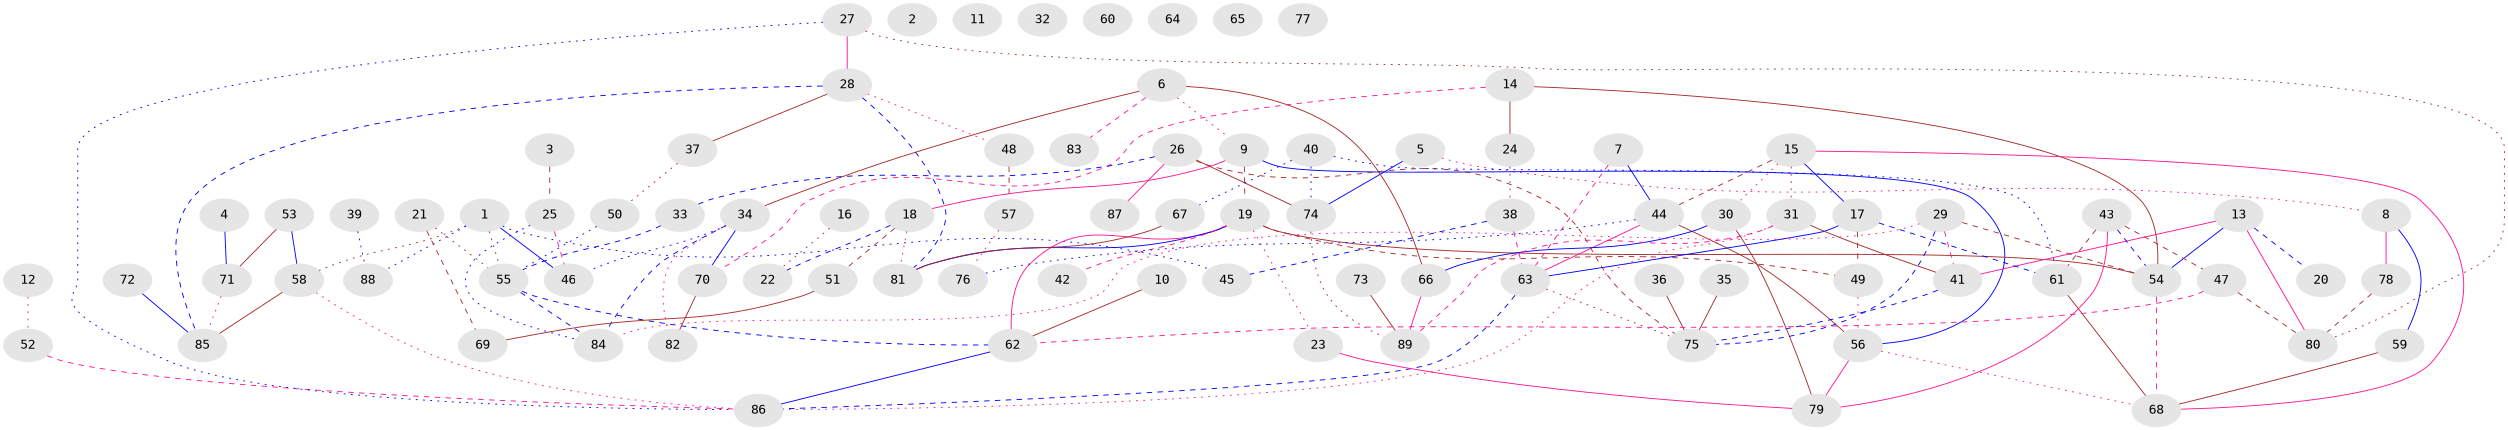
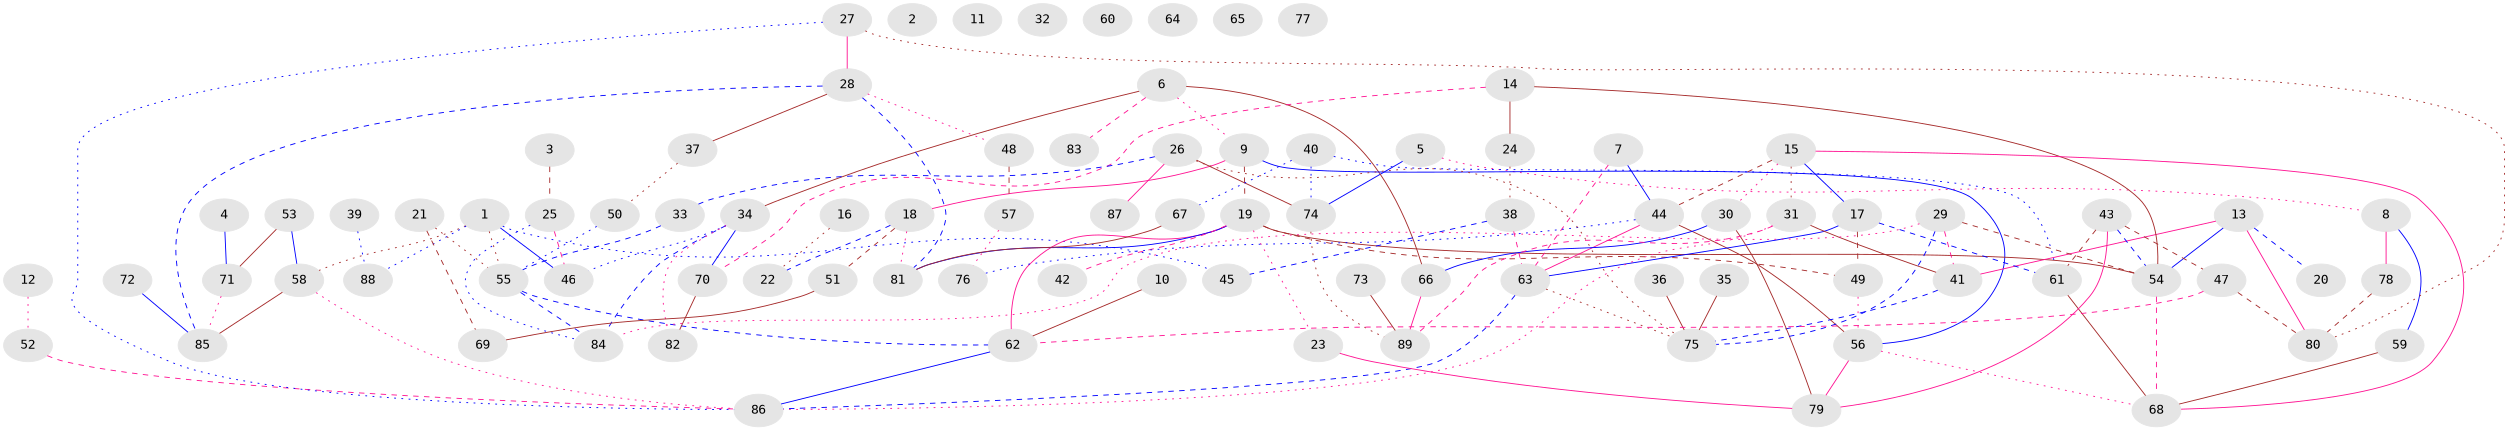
edge "26" -- "75": style dashed -> dotted
